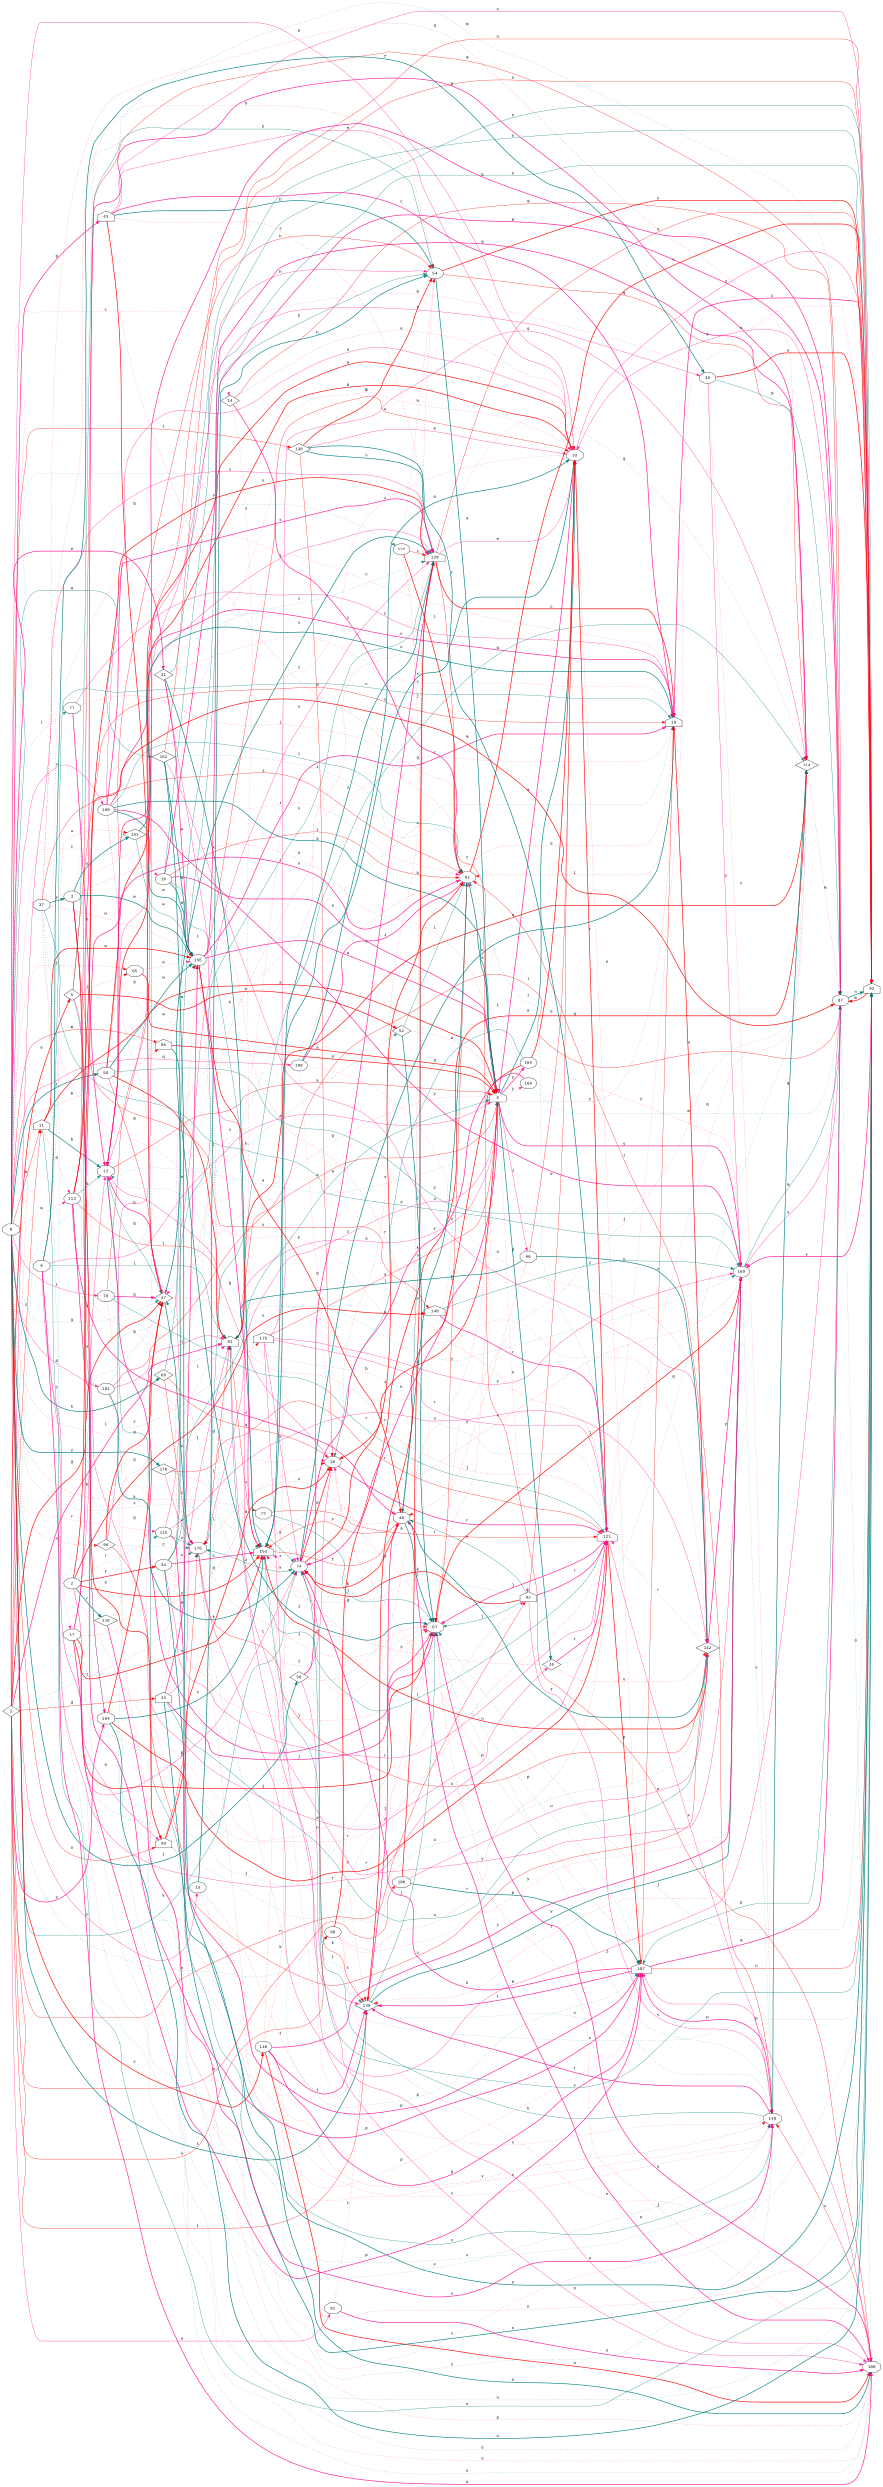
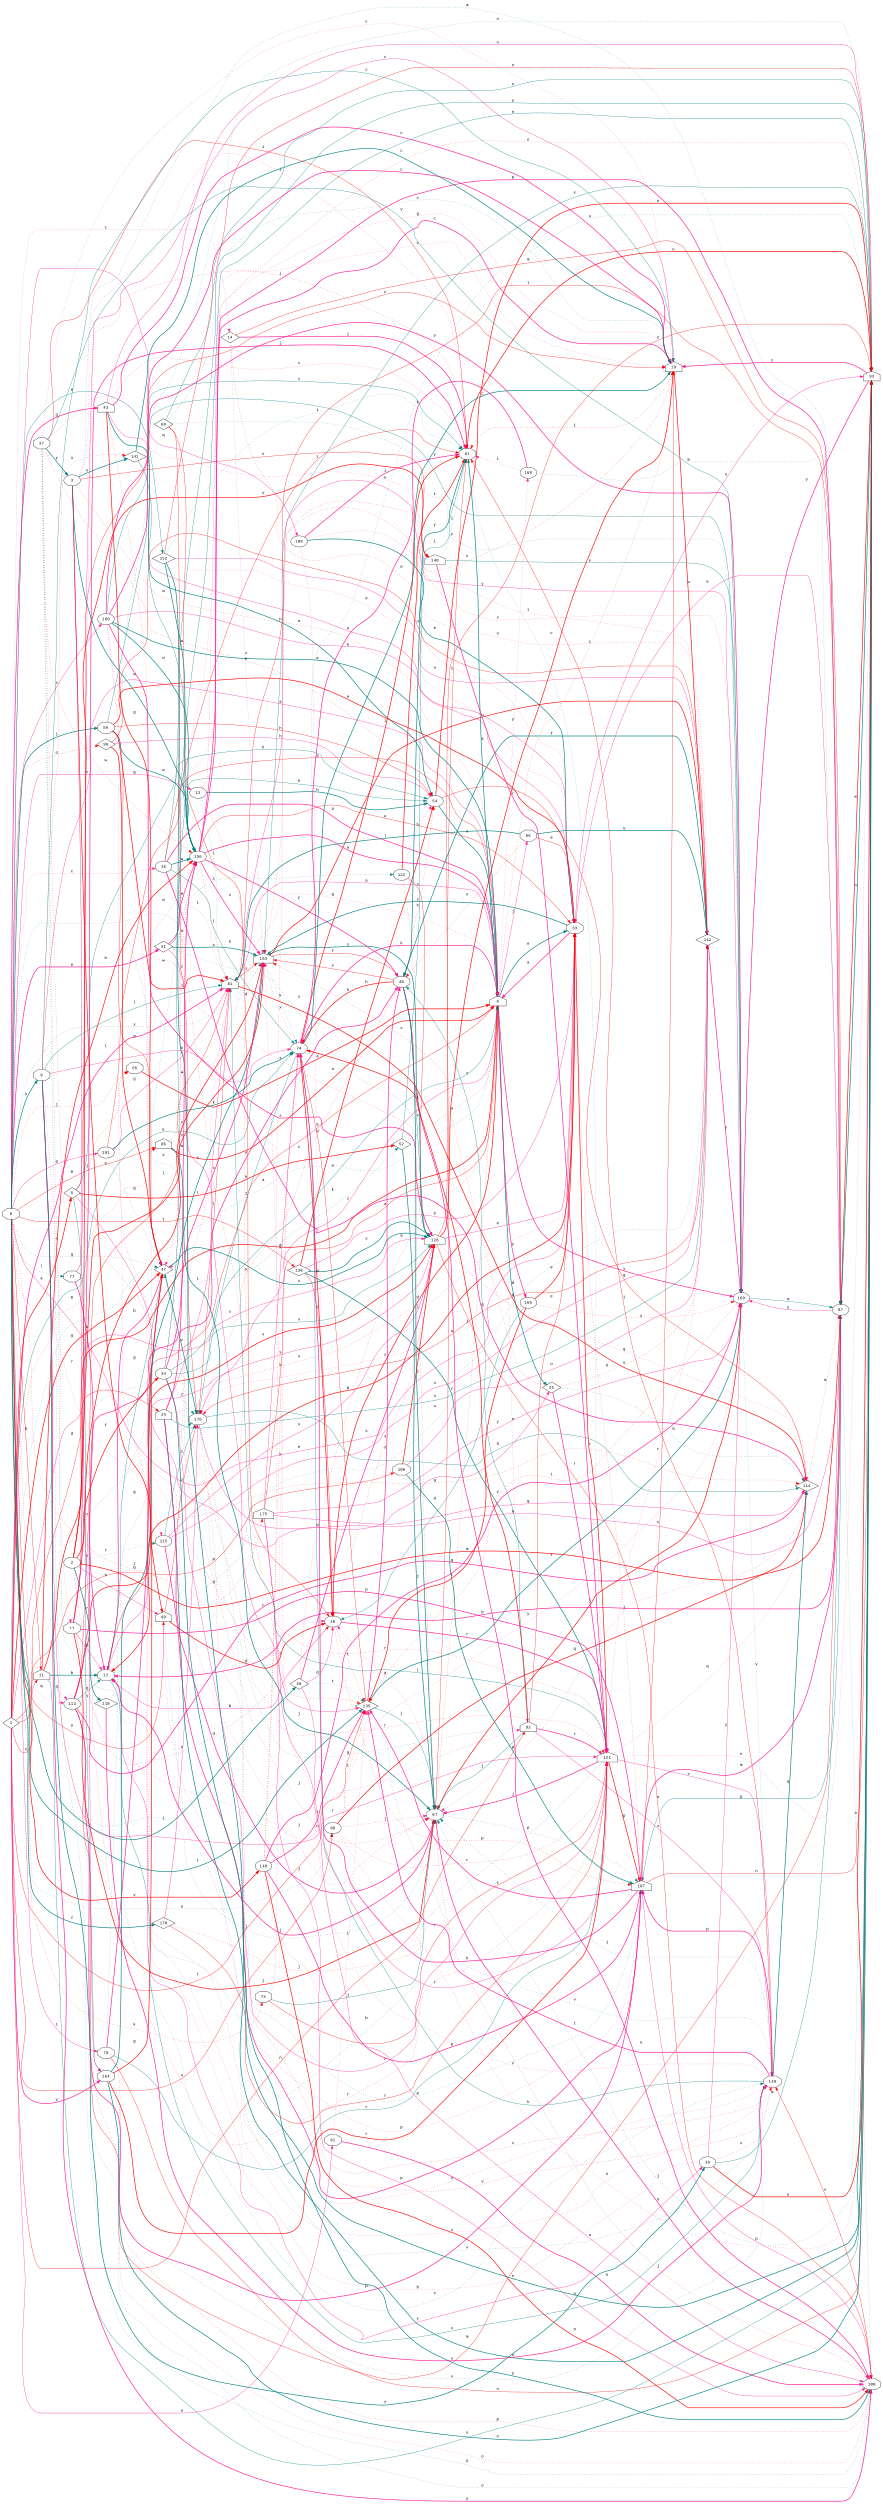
edge "156" -> "40": color red -> deeppink
edge "0" -> "68": now "0" -> "9"
